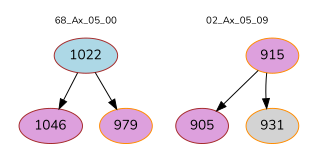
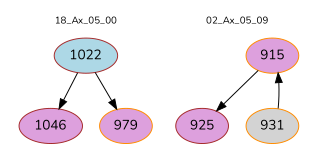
cluster "68_Ax_05_00": label "68_Ax_05_00" -> "18_Ax_05_00"
edge "915" -> "931": reversed
node "905": label "905" -> "925"
